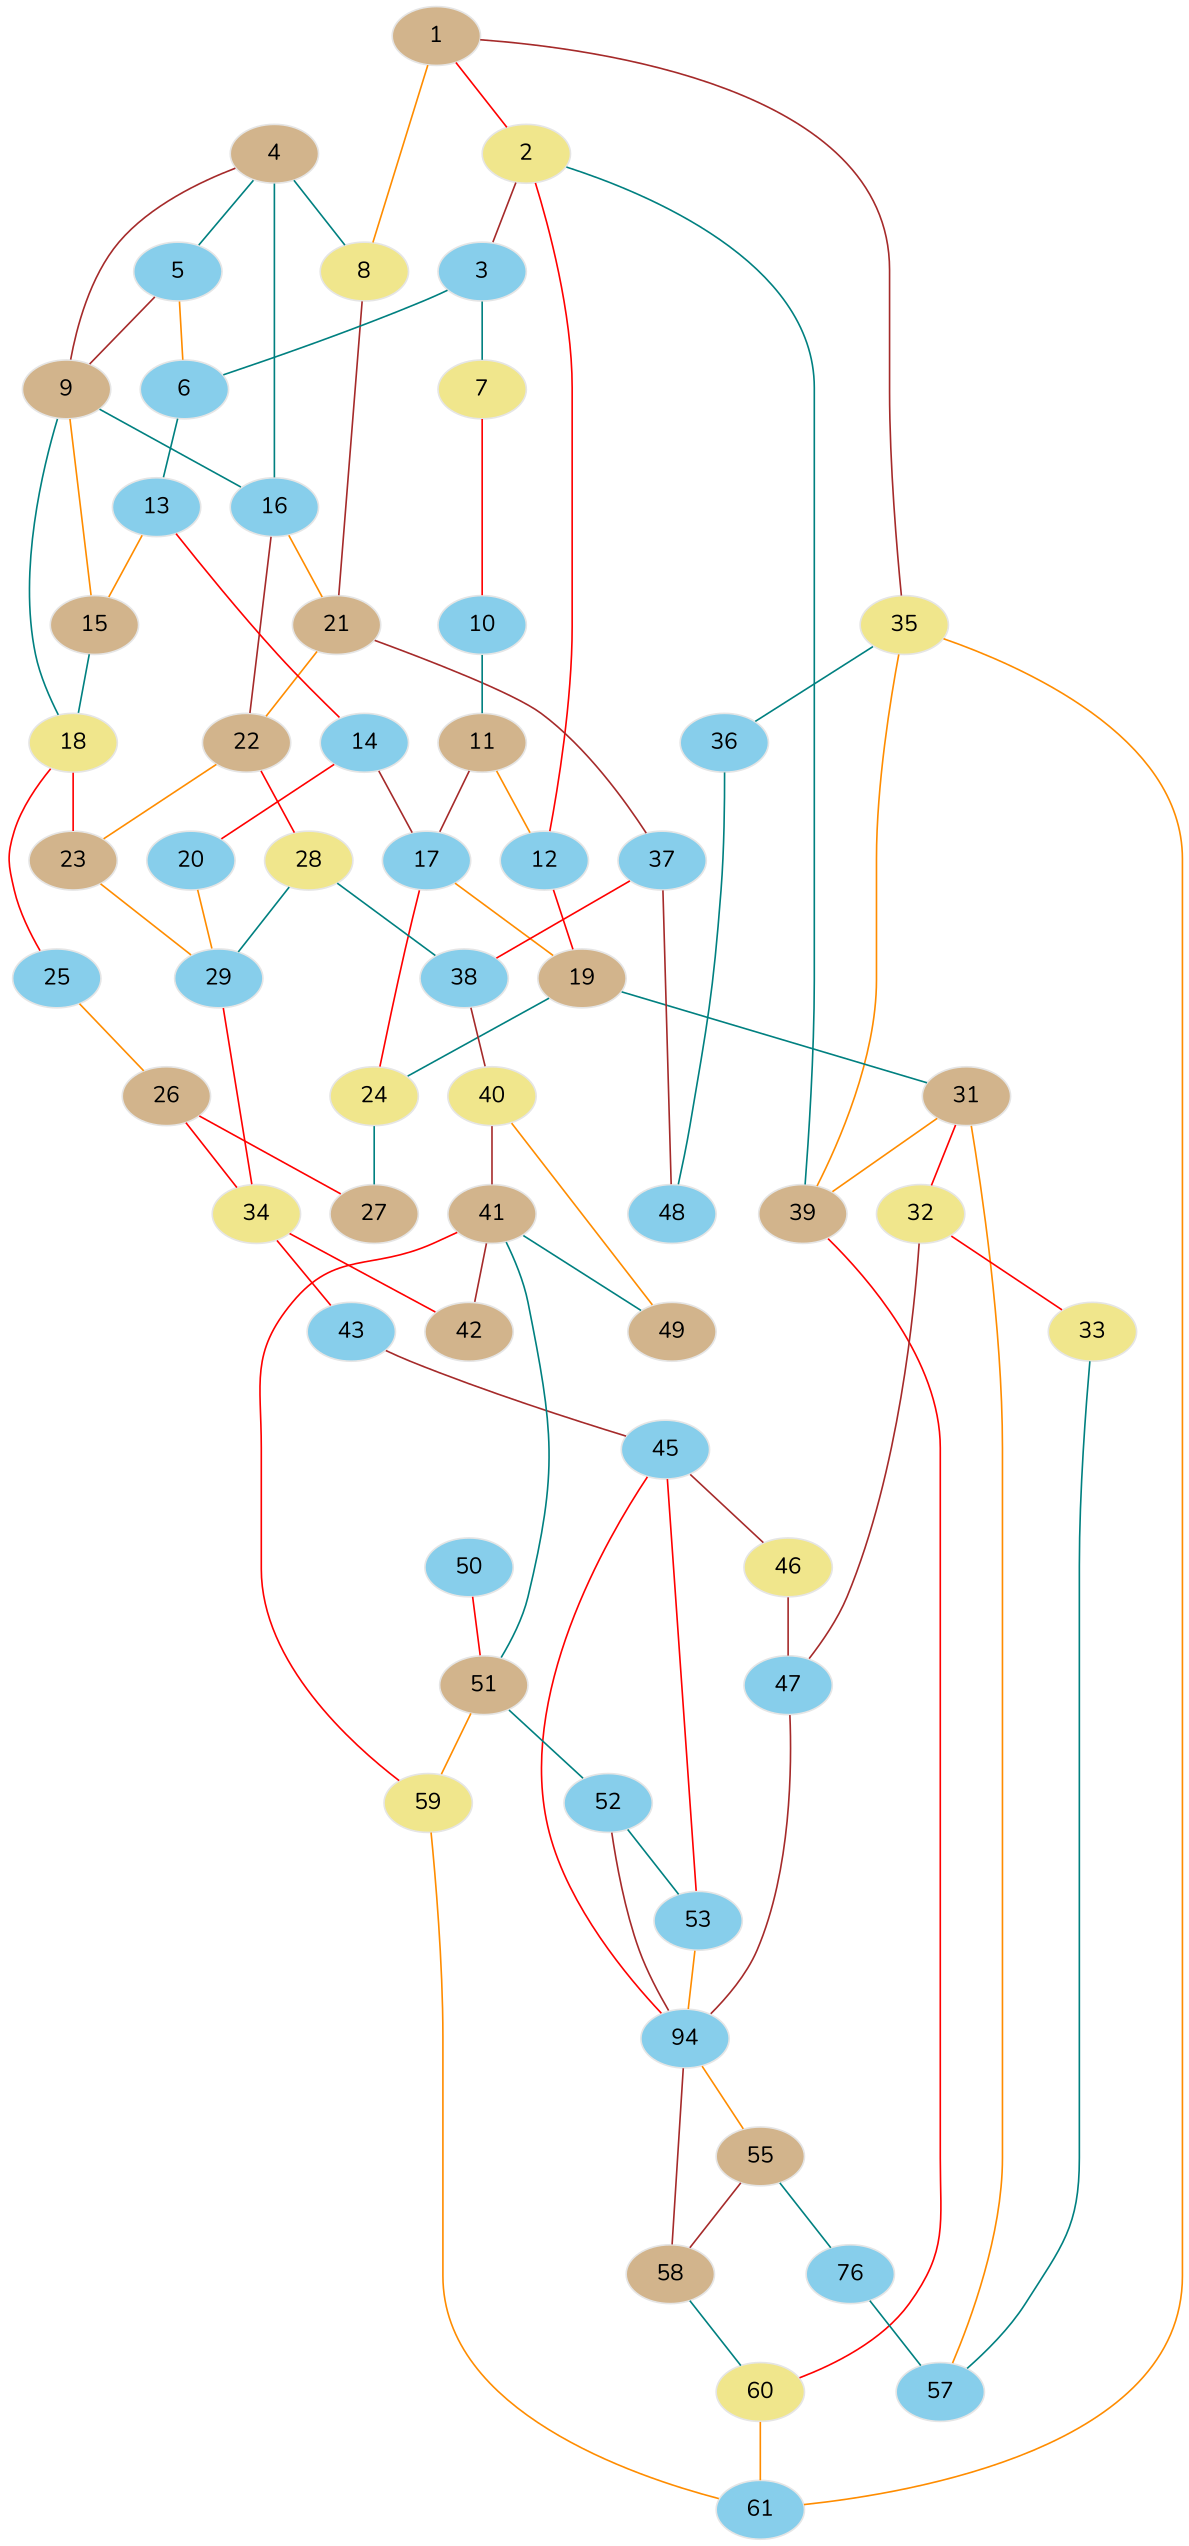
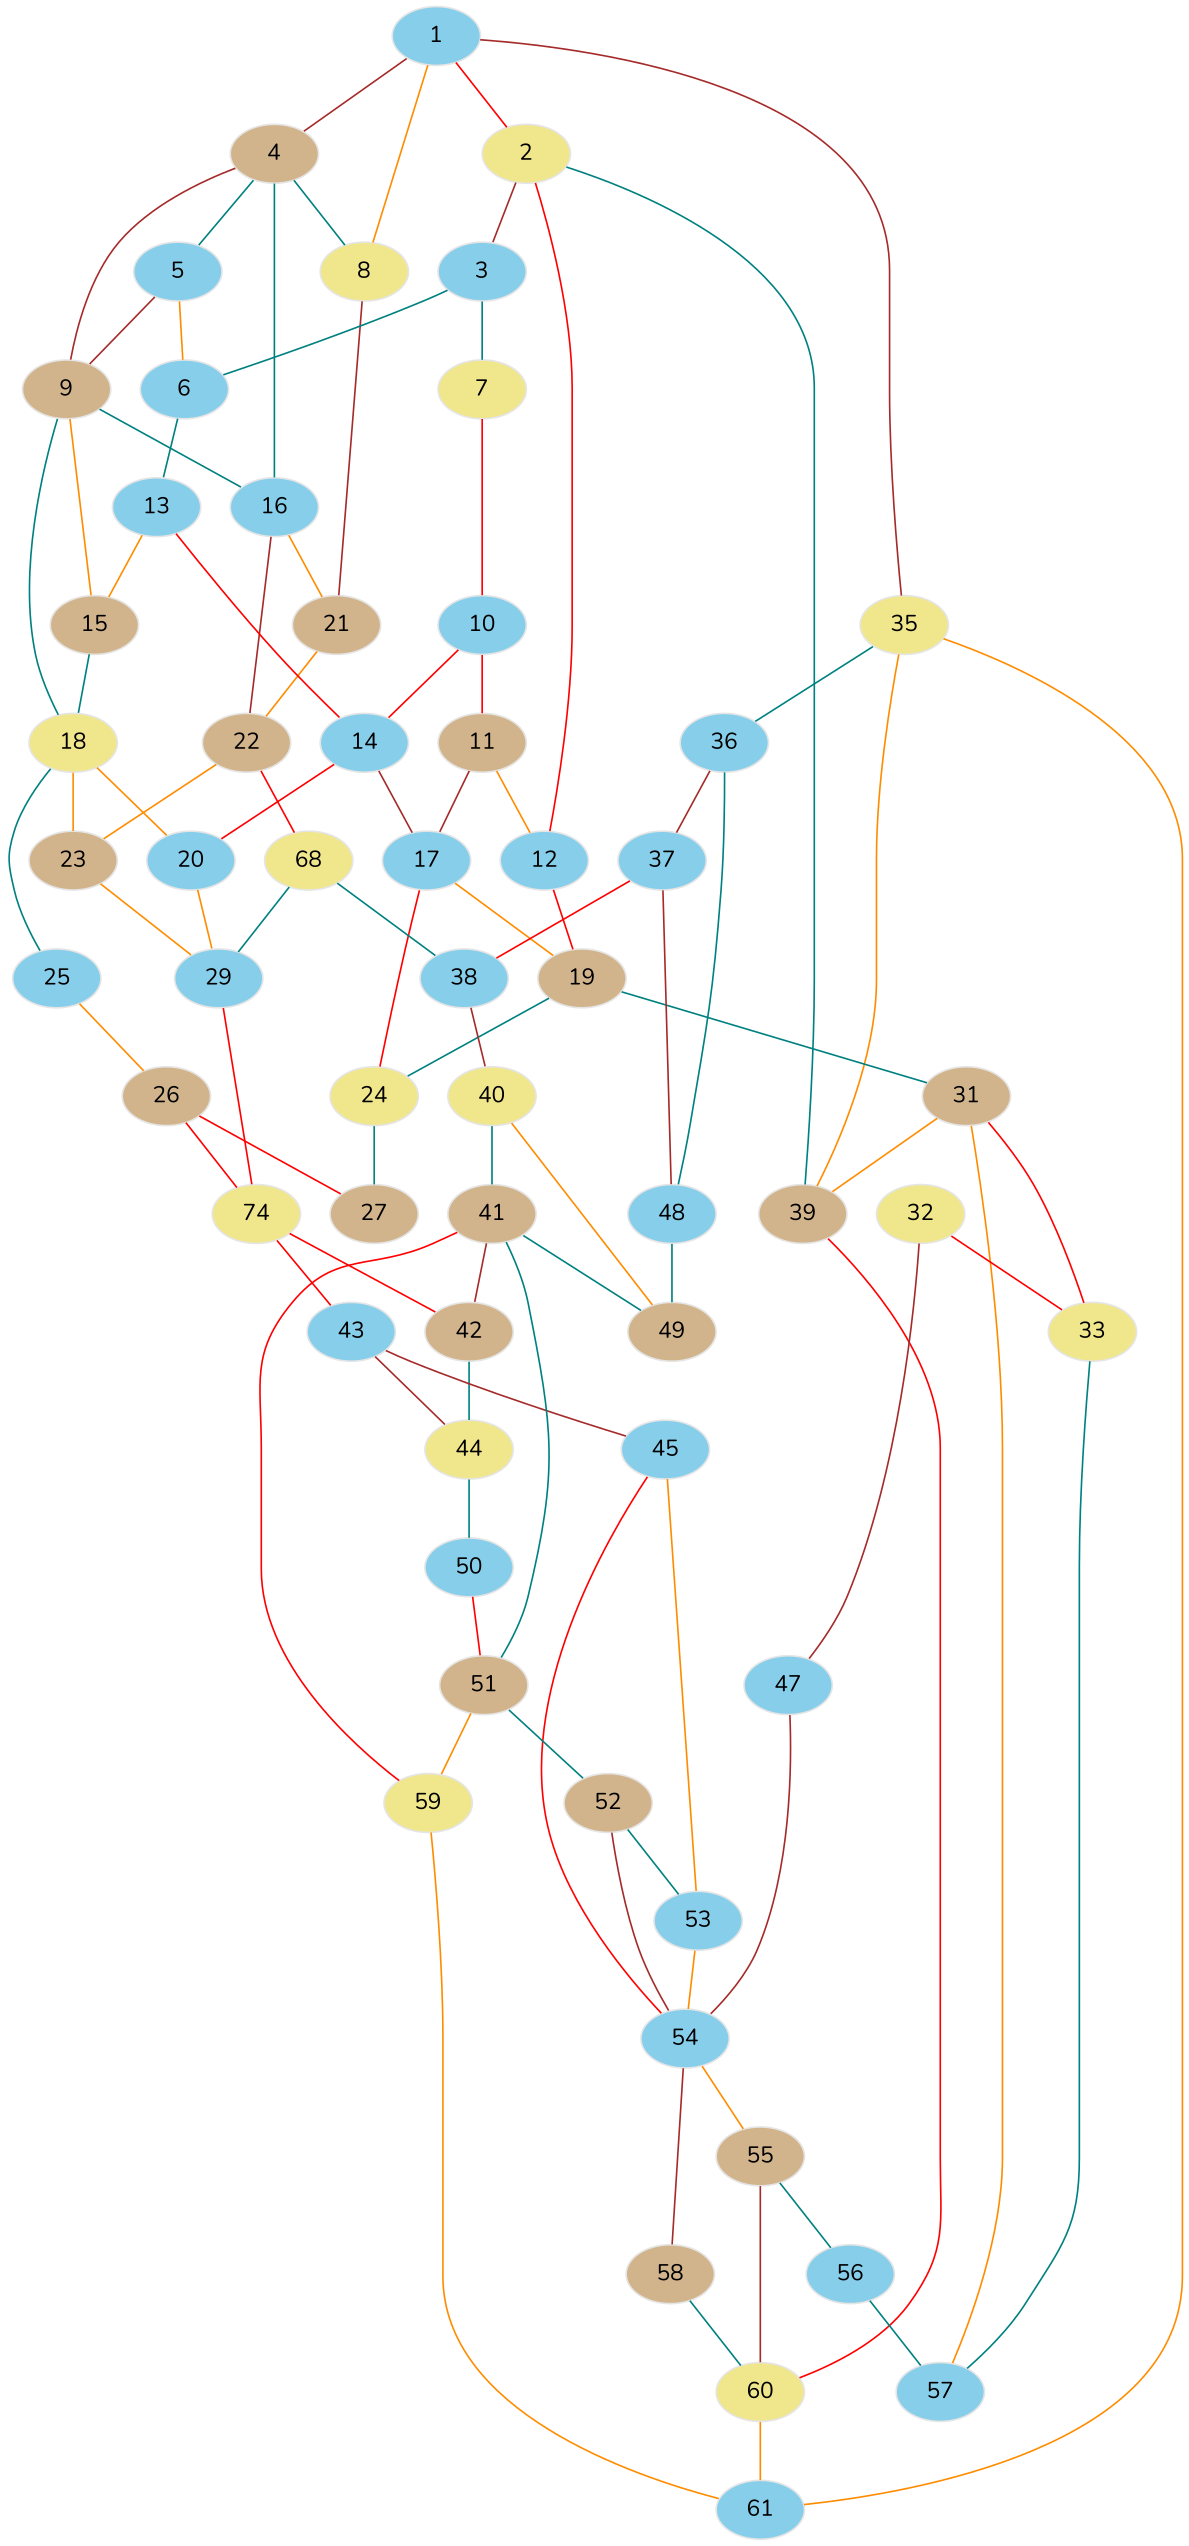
node "1": fillcolor tan -> skyblue
edge "1" -- "4": added
edge "10" -- "14": added
edge "10" -- "11": color teal -> red
edge "21" -- "37": now "36" -- "37"
edge "18" -- "23": color red -> darkorange
edge "18" -- "20": added
edge "18" -- "25": color red -> teal
node "28": label "28" -> "68"
edge "40" -- "41": color brown -> teal
edge "31" -- "32": now "31" -- "33"
node "34": label "34" -> "74"
edge "48" -- "49": added
node "44": added
node "46": removed
edge "45" -- "53": color red -> darkorange
node "52": fillcolor skyblue -> tan
node "94": label "94" -> "54"
edge "55" -- "58": now "55" -- "60"
node "76": label "76" -> "56"
